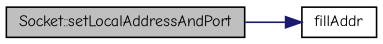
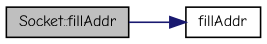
node "Socket::setLocalAddressAndPort": label "Socket::setLocalAddressAndPort" -> "Socket::fillAddr"
